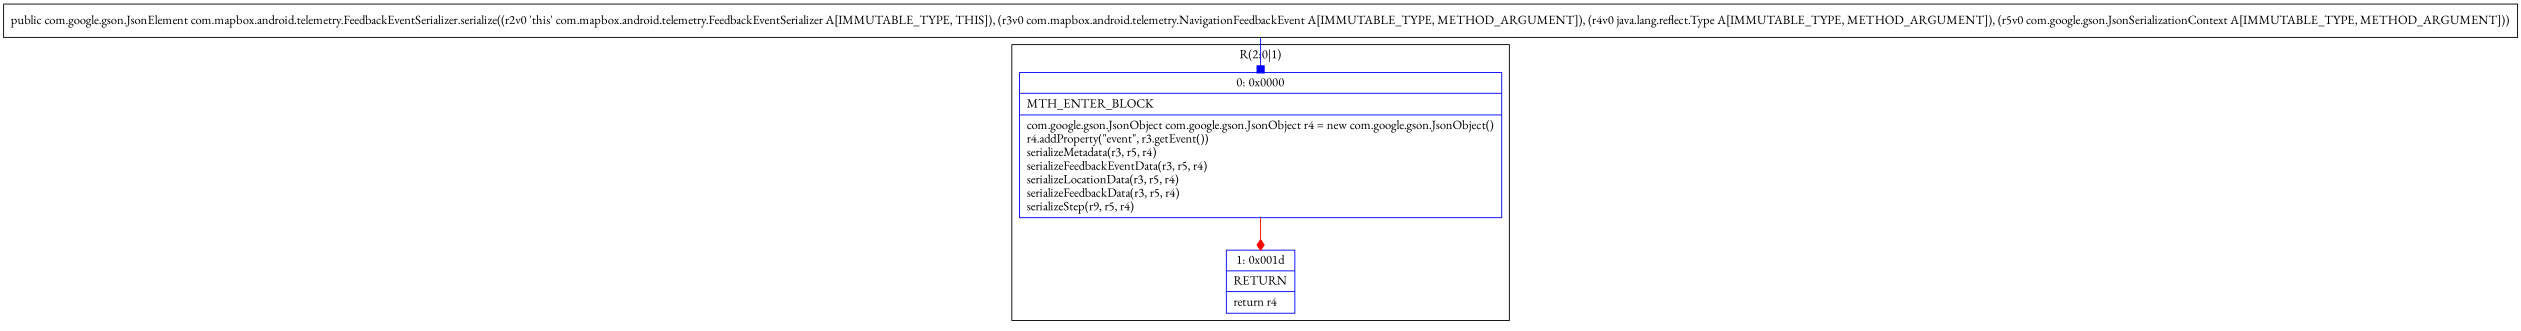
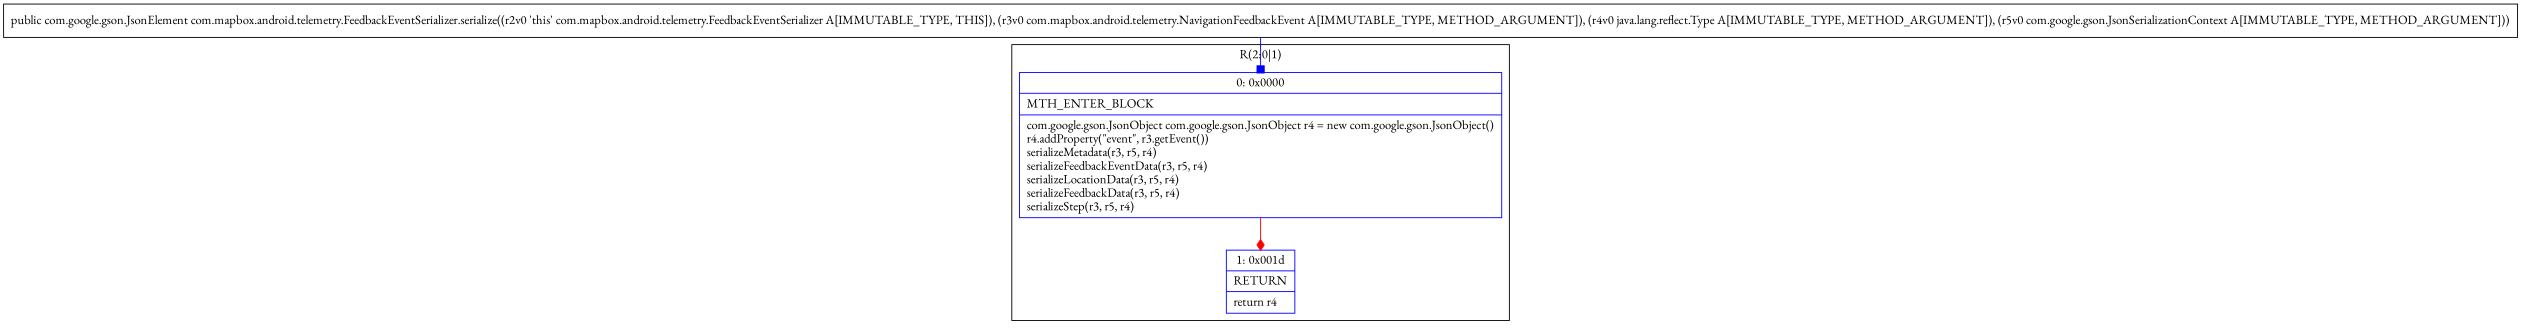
node "0: 0x0000": text "serializeStep(r9, r5, r4)" -> "serializeStep(r3, r5, r4)"
